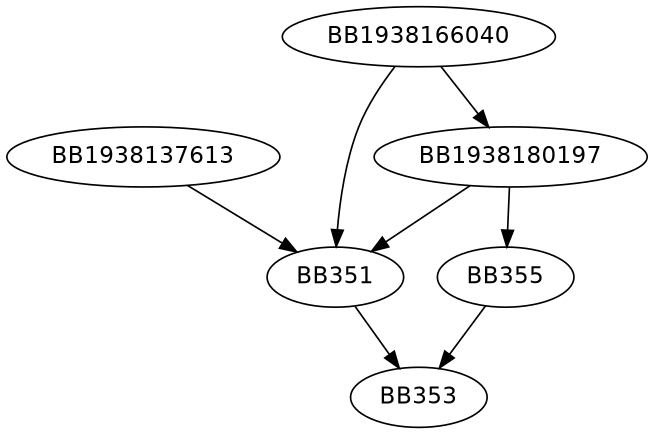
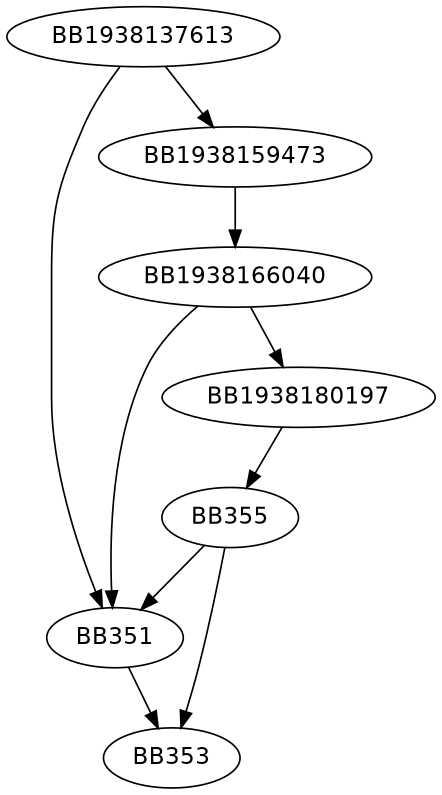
node "BB1938159473": added
edge "BB1938180197" -> "BB351": now "BB355" -> "BB351"
